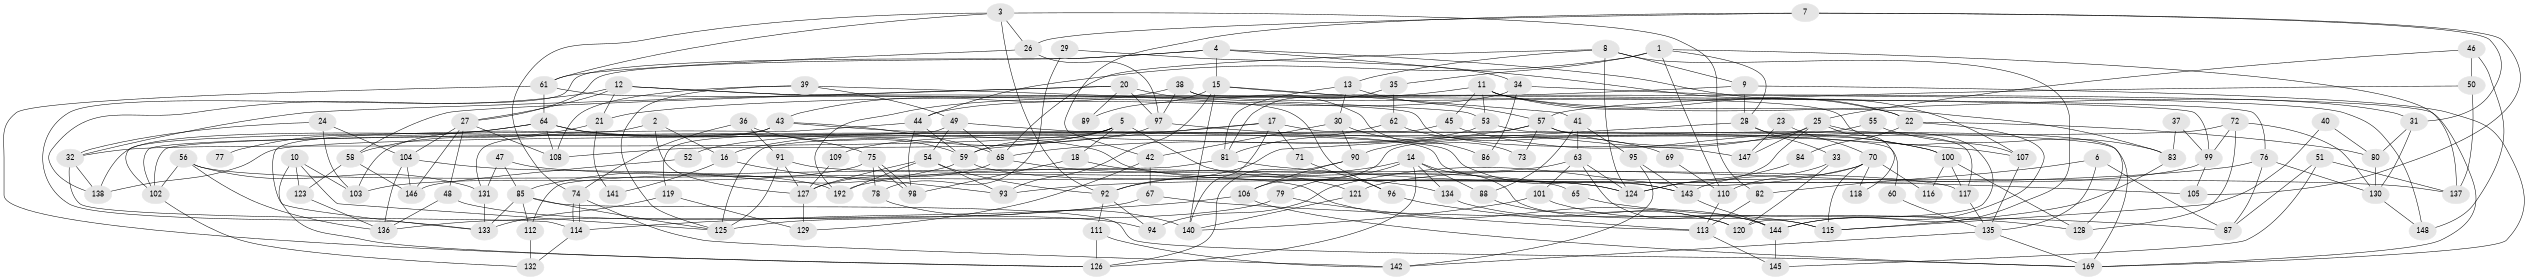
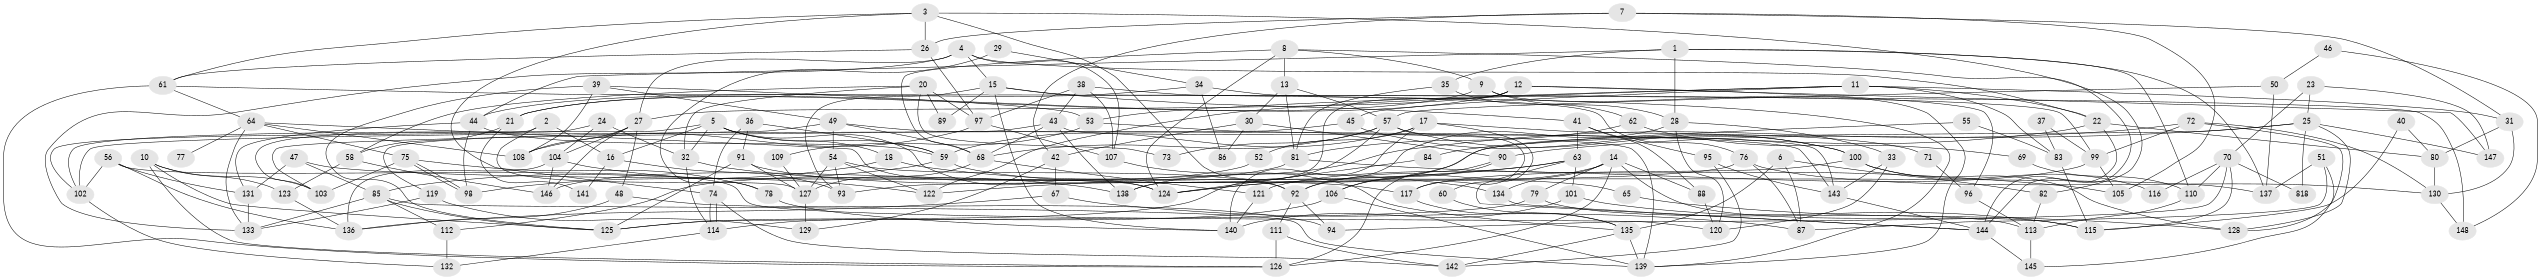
edge "46" -- "25": now "23" -- "25"
node "192": label "192" -> "122"
node "118": label "118" -> "818"
node "169": label "169" -> "139"
